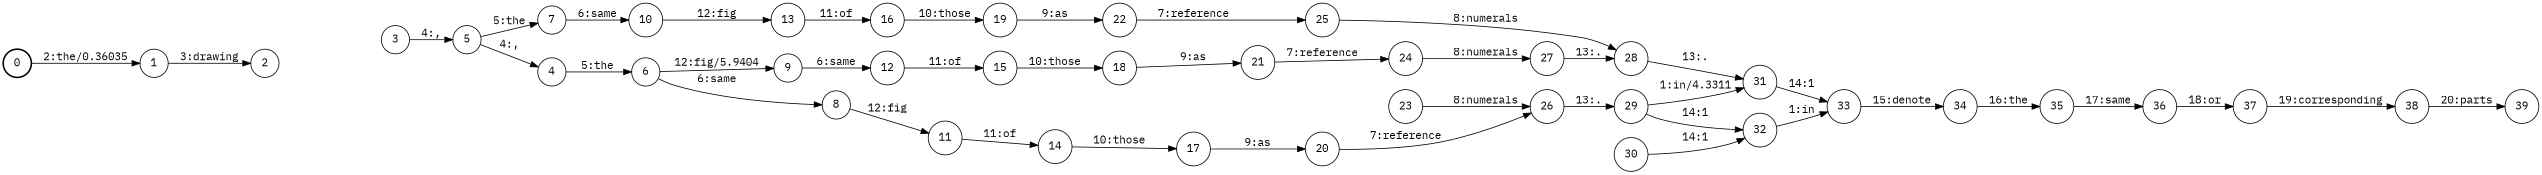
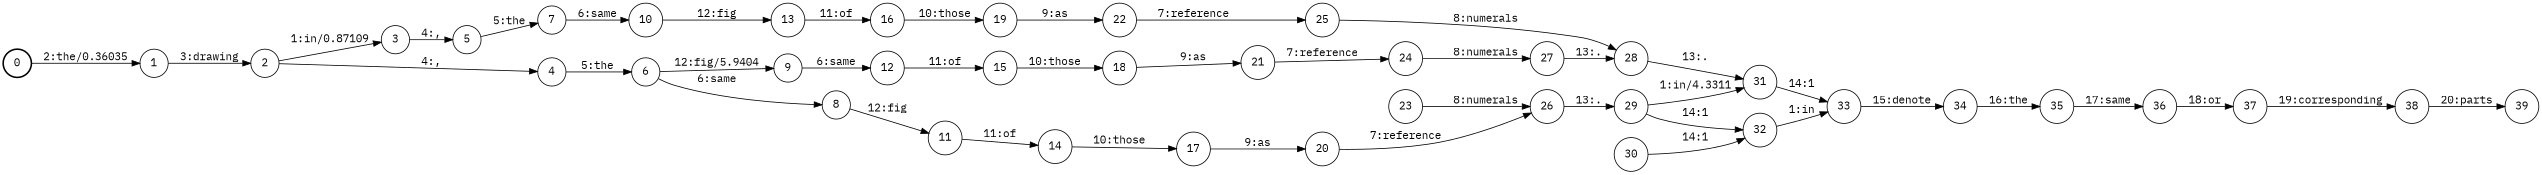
edge "2" -> "3": added, label "1:in/0.87109"
edge "5" -> "4": now "2" -> "4"
